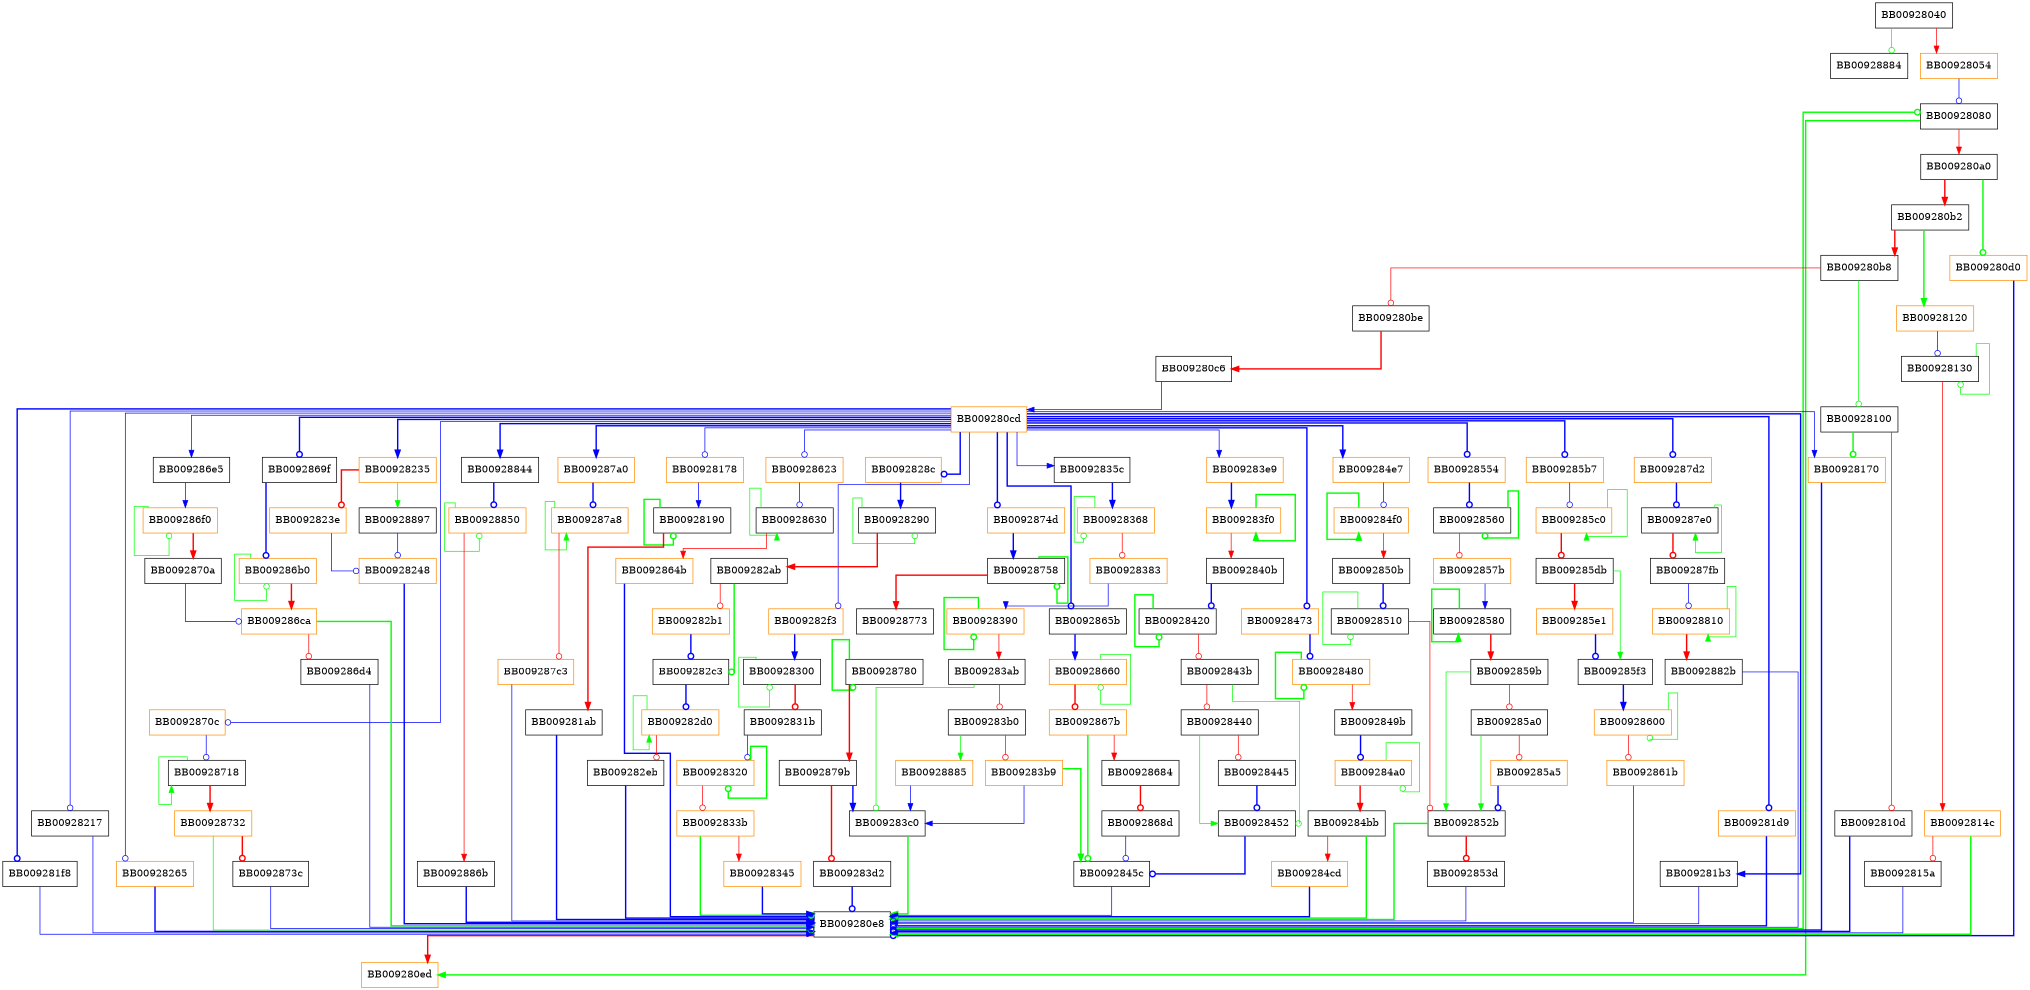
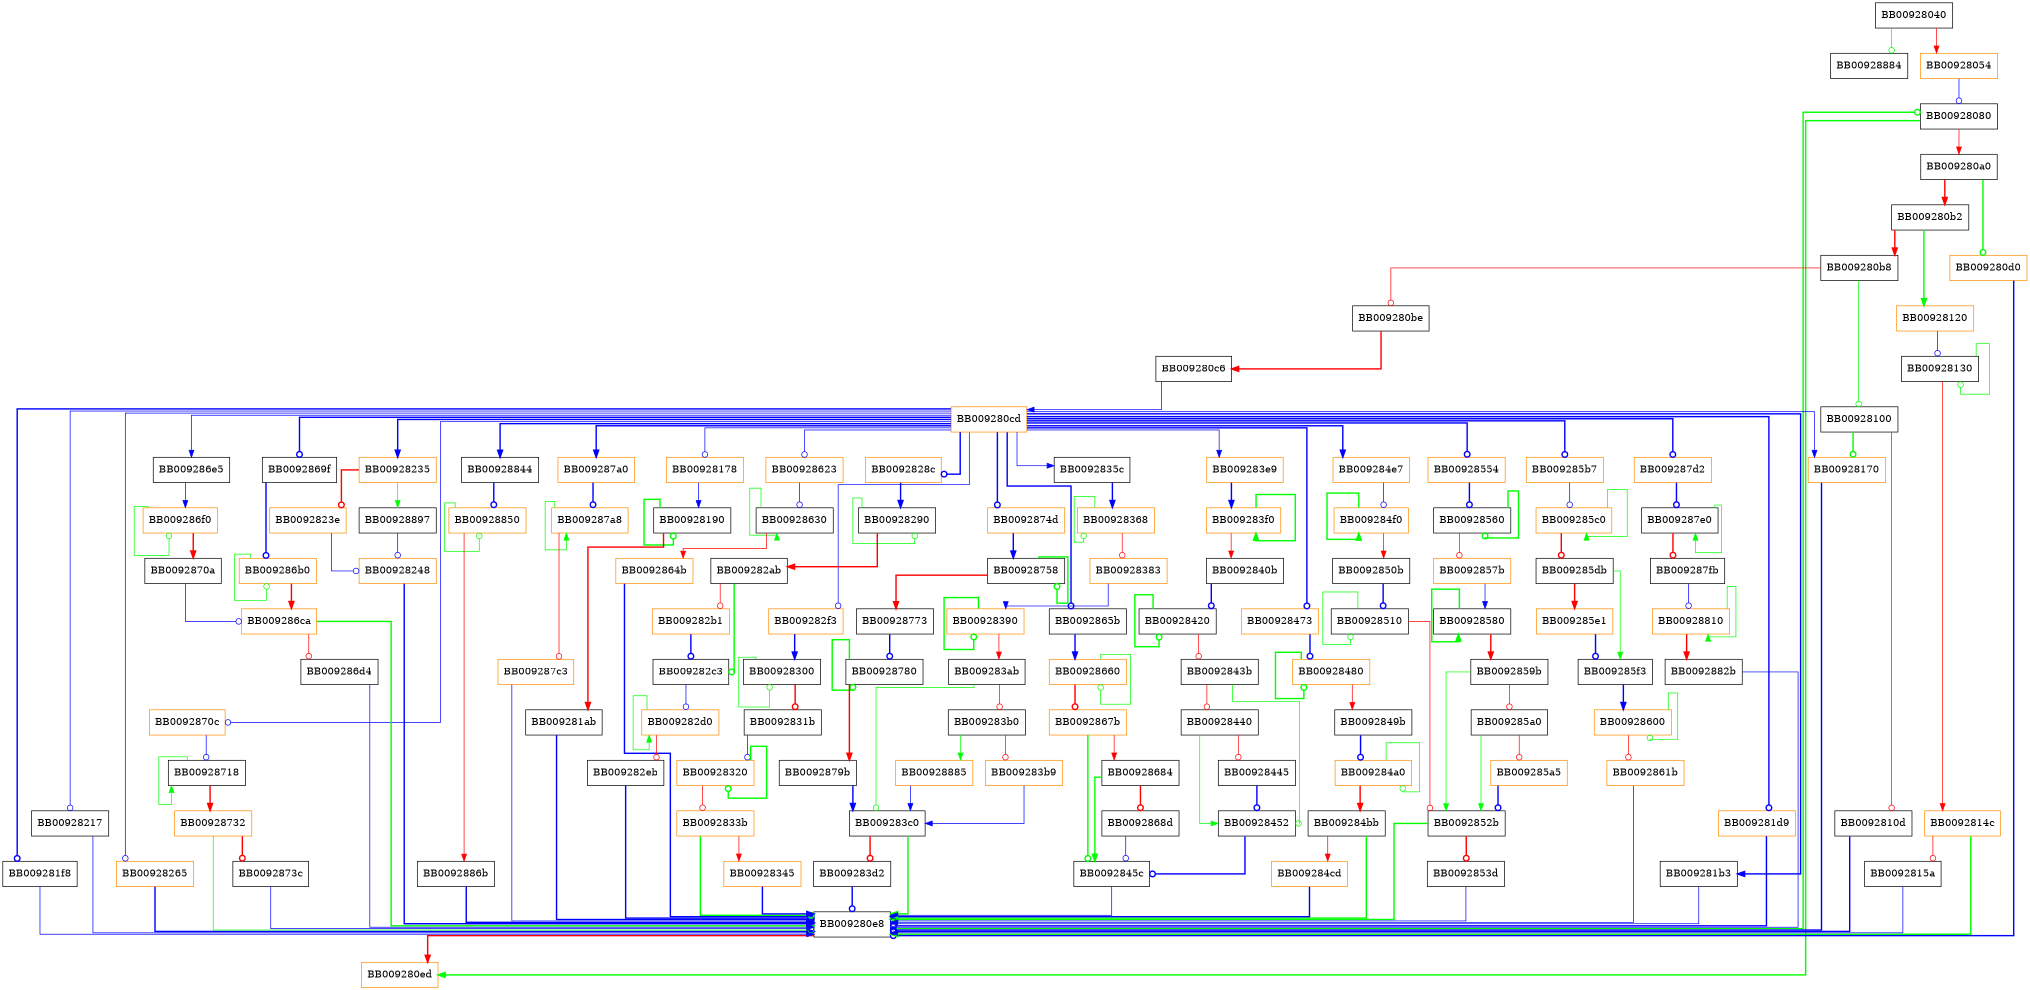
edge "BB00928773" -> "BB00928780": added
edge "BB009282c3" -> "BB009282d0": style bold -> solid
edge "BB009283b9" -> "BB0092845c": now "BB00928684" -> "BB0092845c"
edge "BB0092879b" -> "BB009283d2": now "BB009283c0" -> "BB009283d2"
